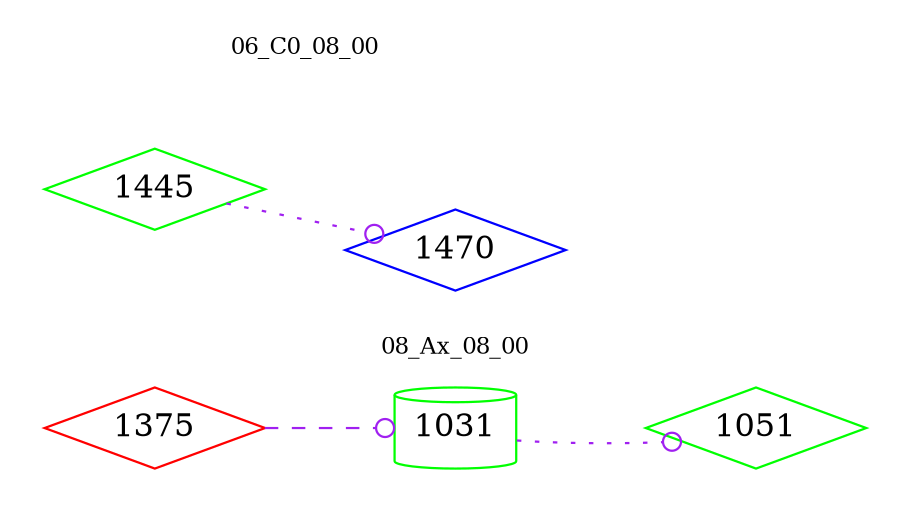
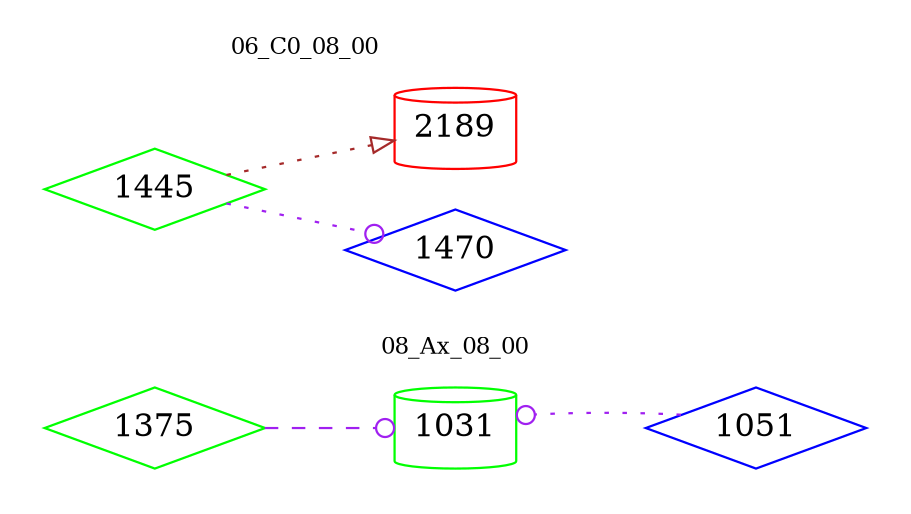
node "2189": added
node "1375": color red -> green
node "1051": color green -> blue
edge "1031" -> "1051": reversed
